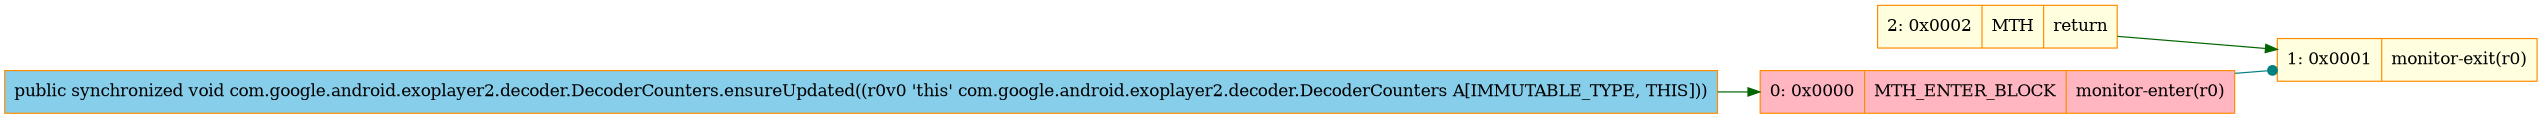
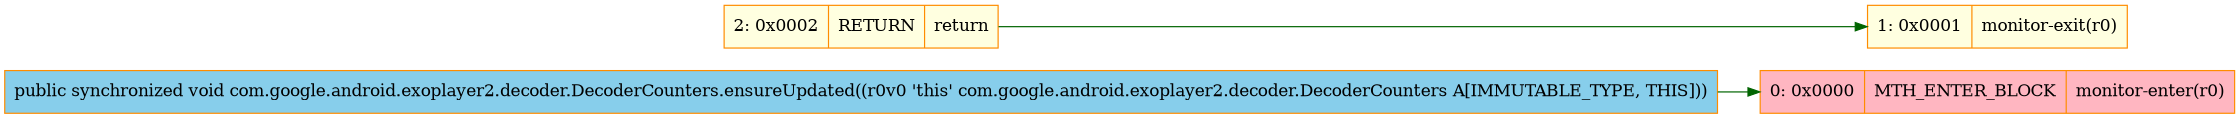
node "2: 0x0002": text "MTH" -> "RETURN"
edge "0: 0x0000" -> "1: 0x0001": removed
